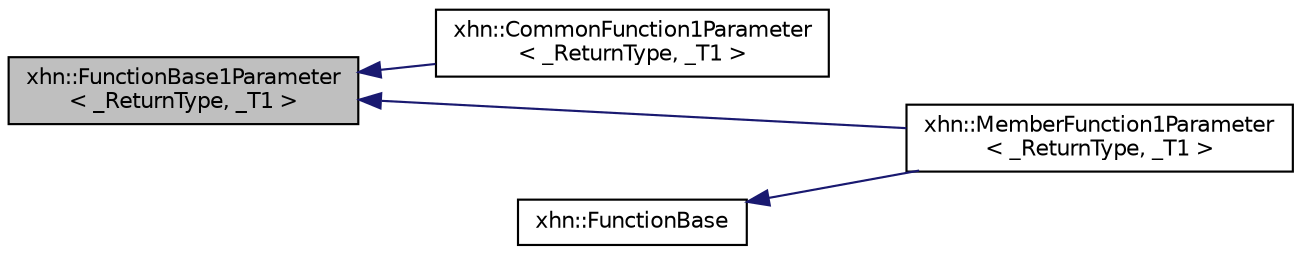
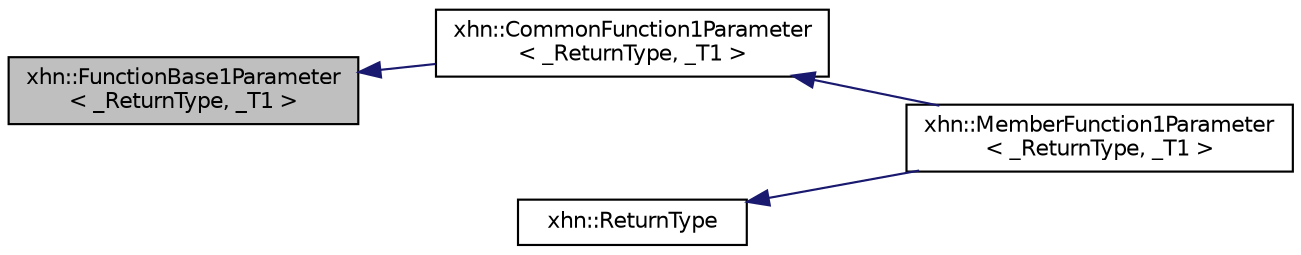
edge "xhn::MemberFunction1Parameter < _ReturnType, _T1 >" -> "xhn::FunctionBase1Parameter < _ReturnType, _T1 >": now "xhn::MemberFunction1Parameter < _ReturnType, _T1 >" -> "xhn::CommonFunction1Parameter < _ReturnType, _T1 >"
node "xhn::FunctionBase": label "xhn::FunctionBase" -> "xhn::ReturnType"
